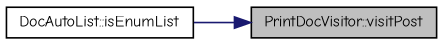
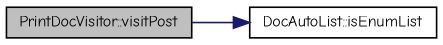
edge "DocAutoList::isEnumList" -> "PrintDocVisitor::visitPost": reversed
